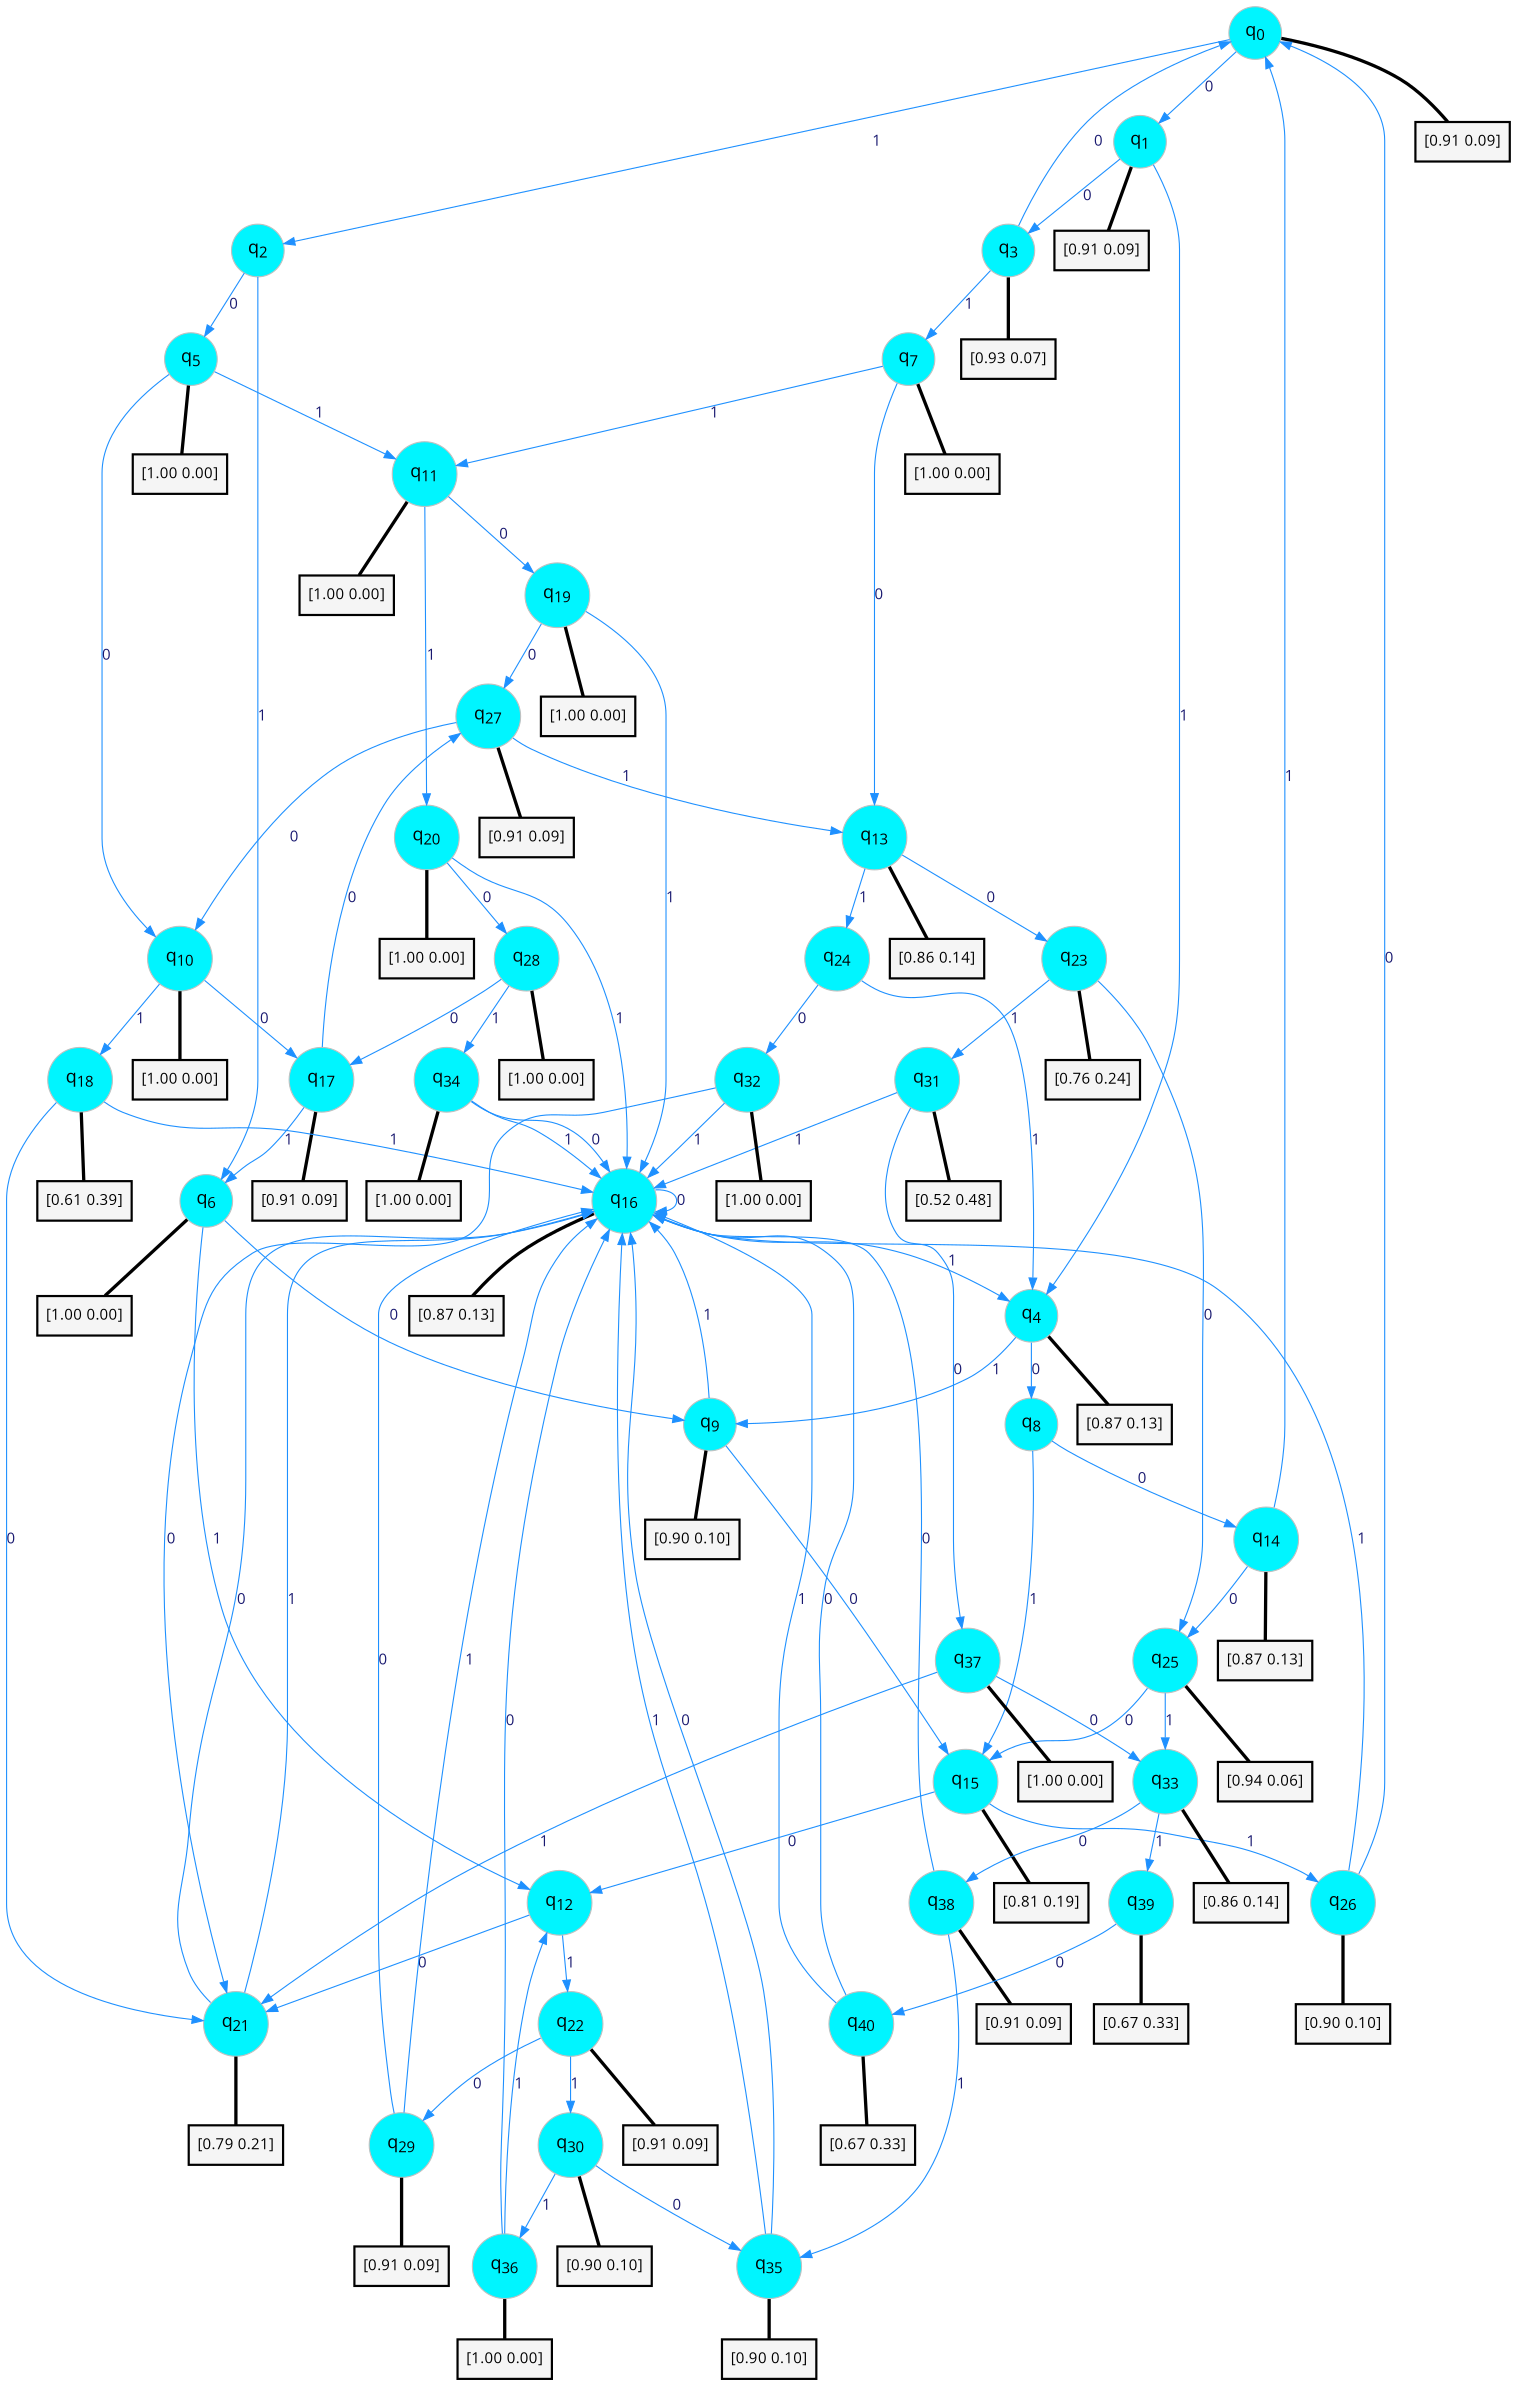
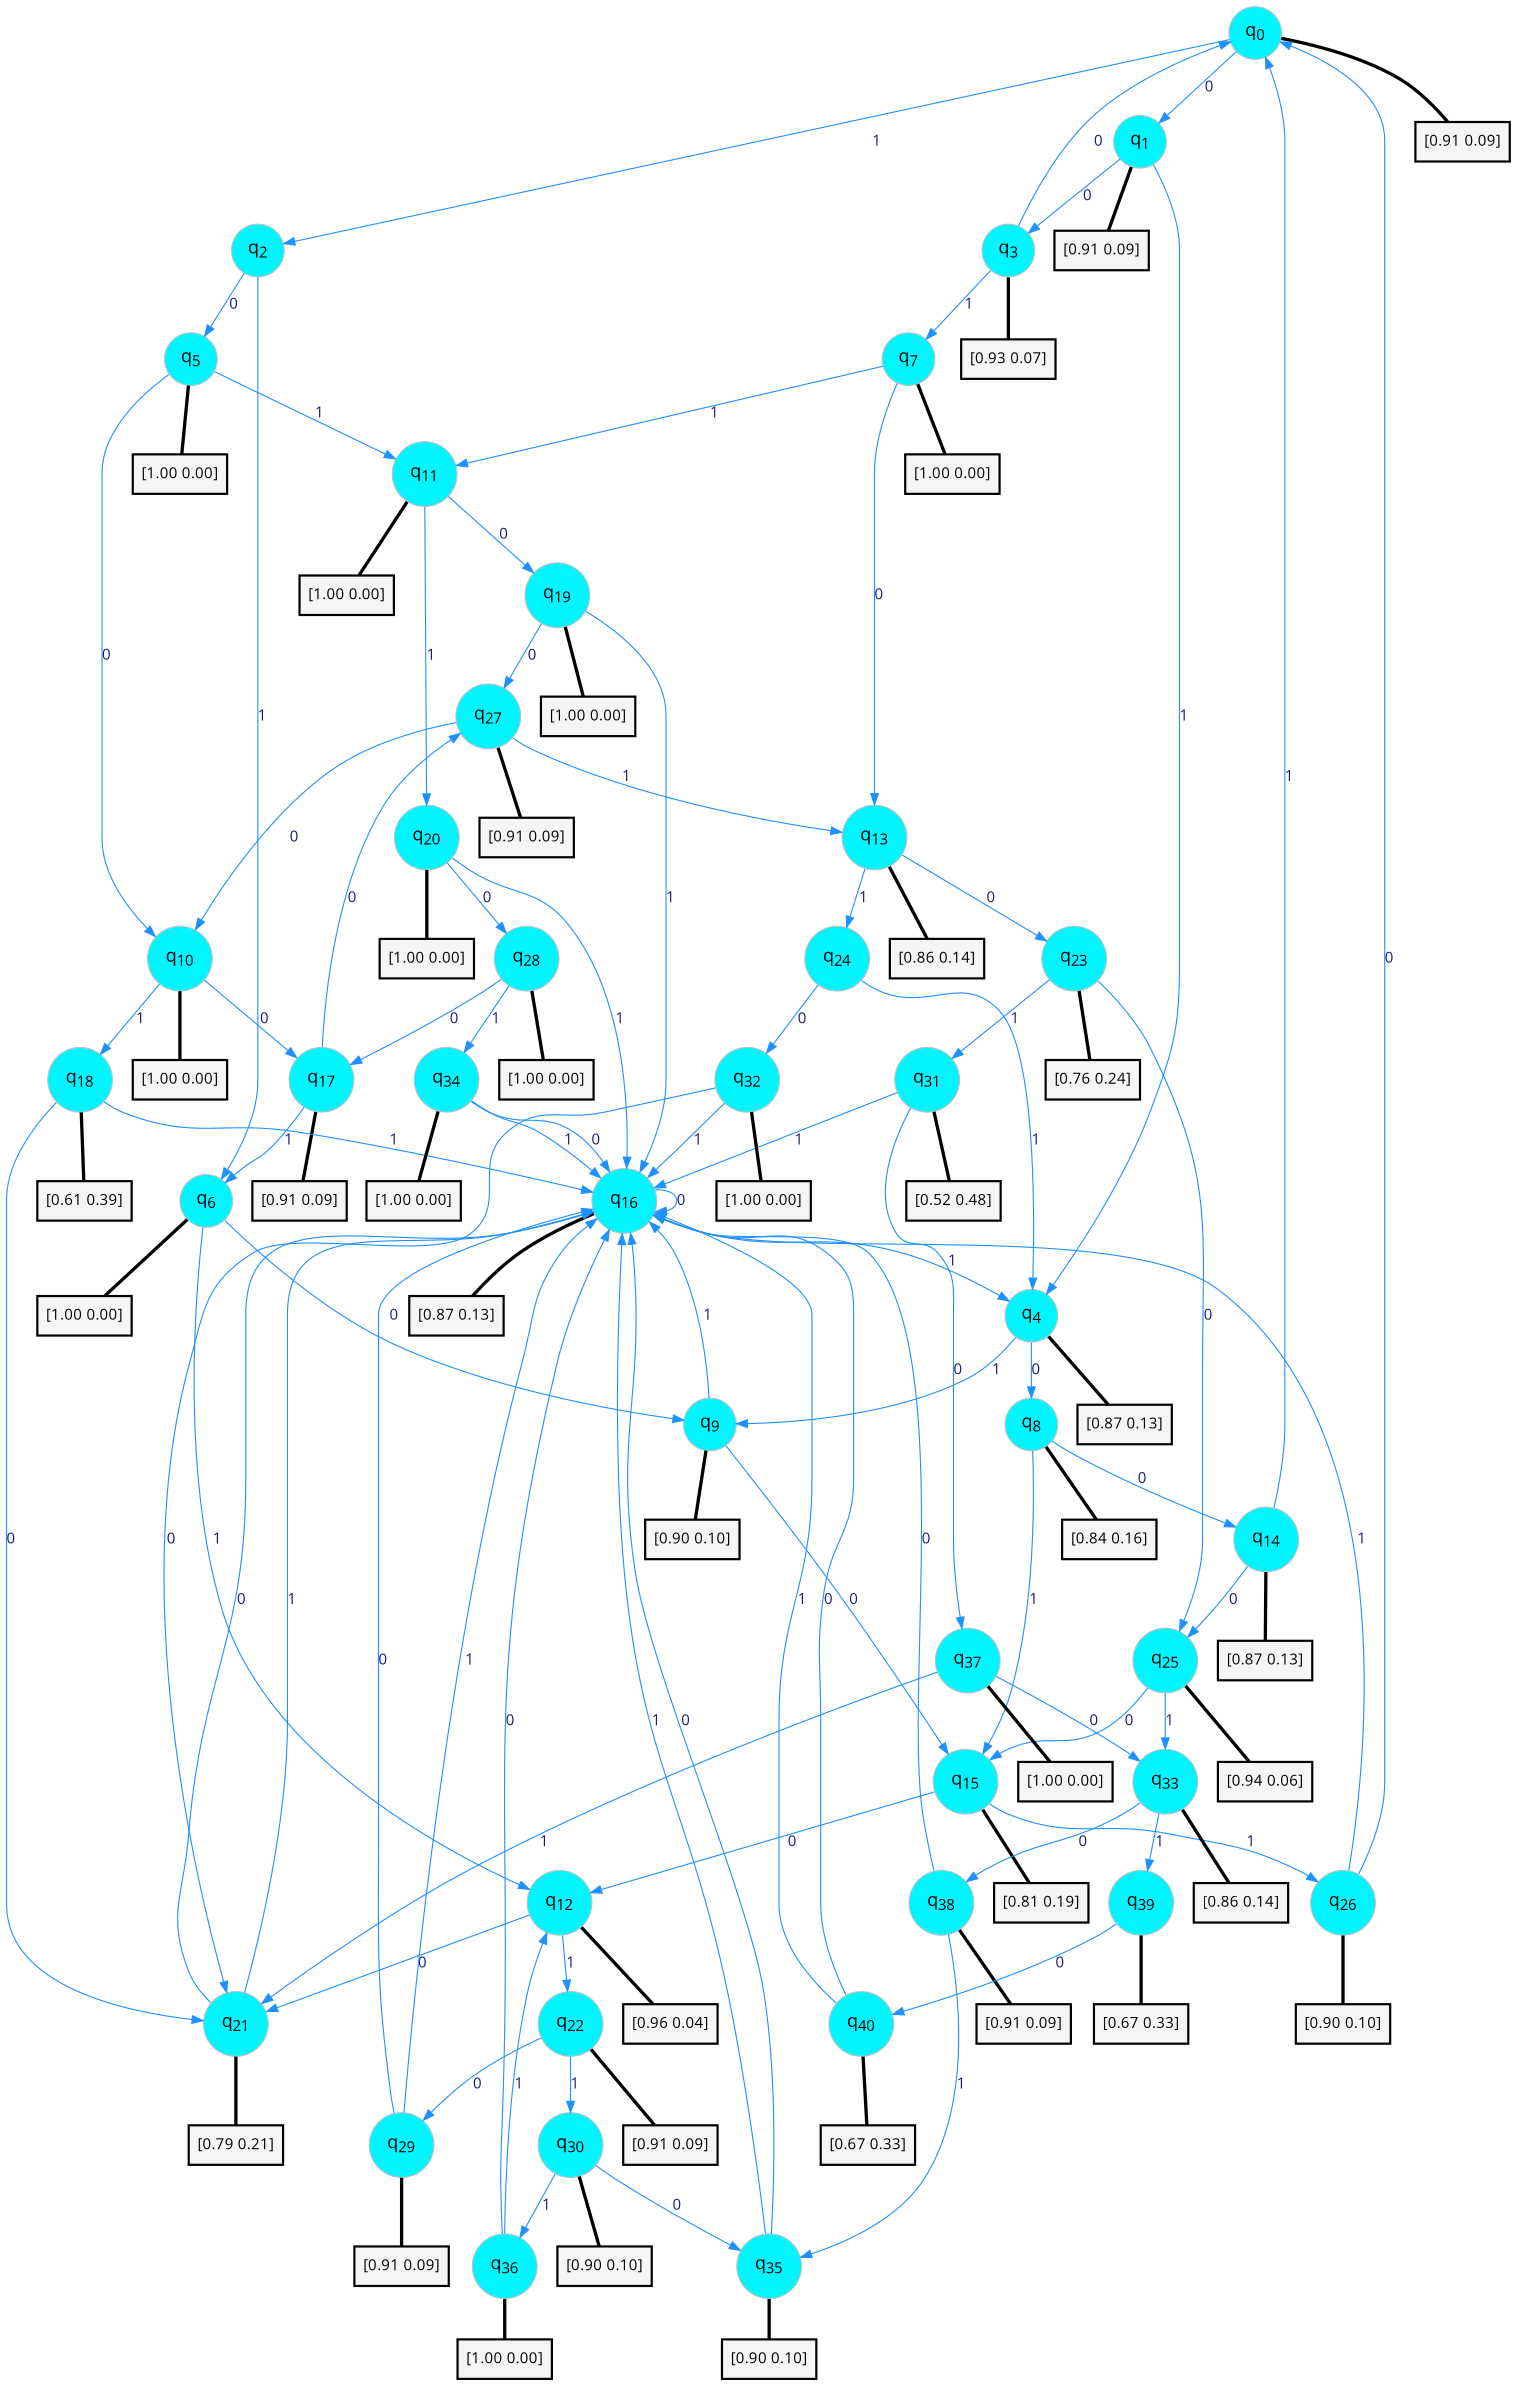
node "[0.84 0.16]": added
node "[0.96 0.04]": added
